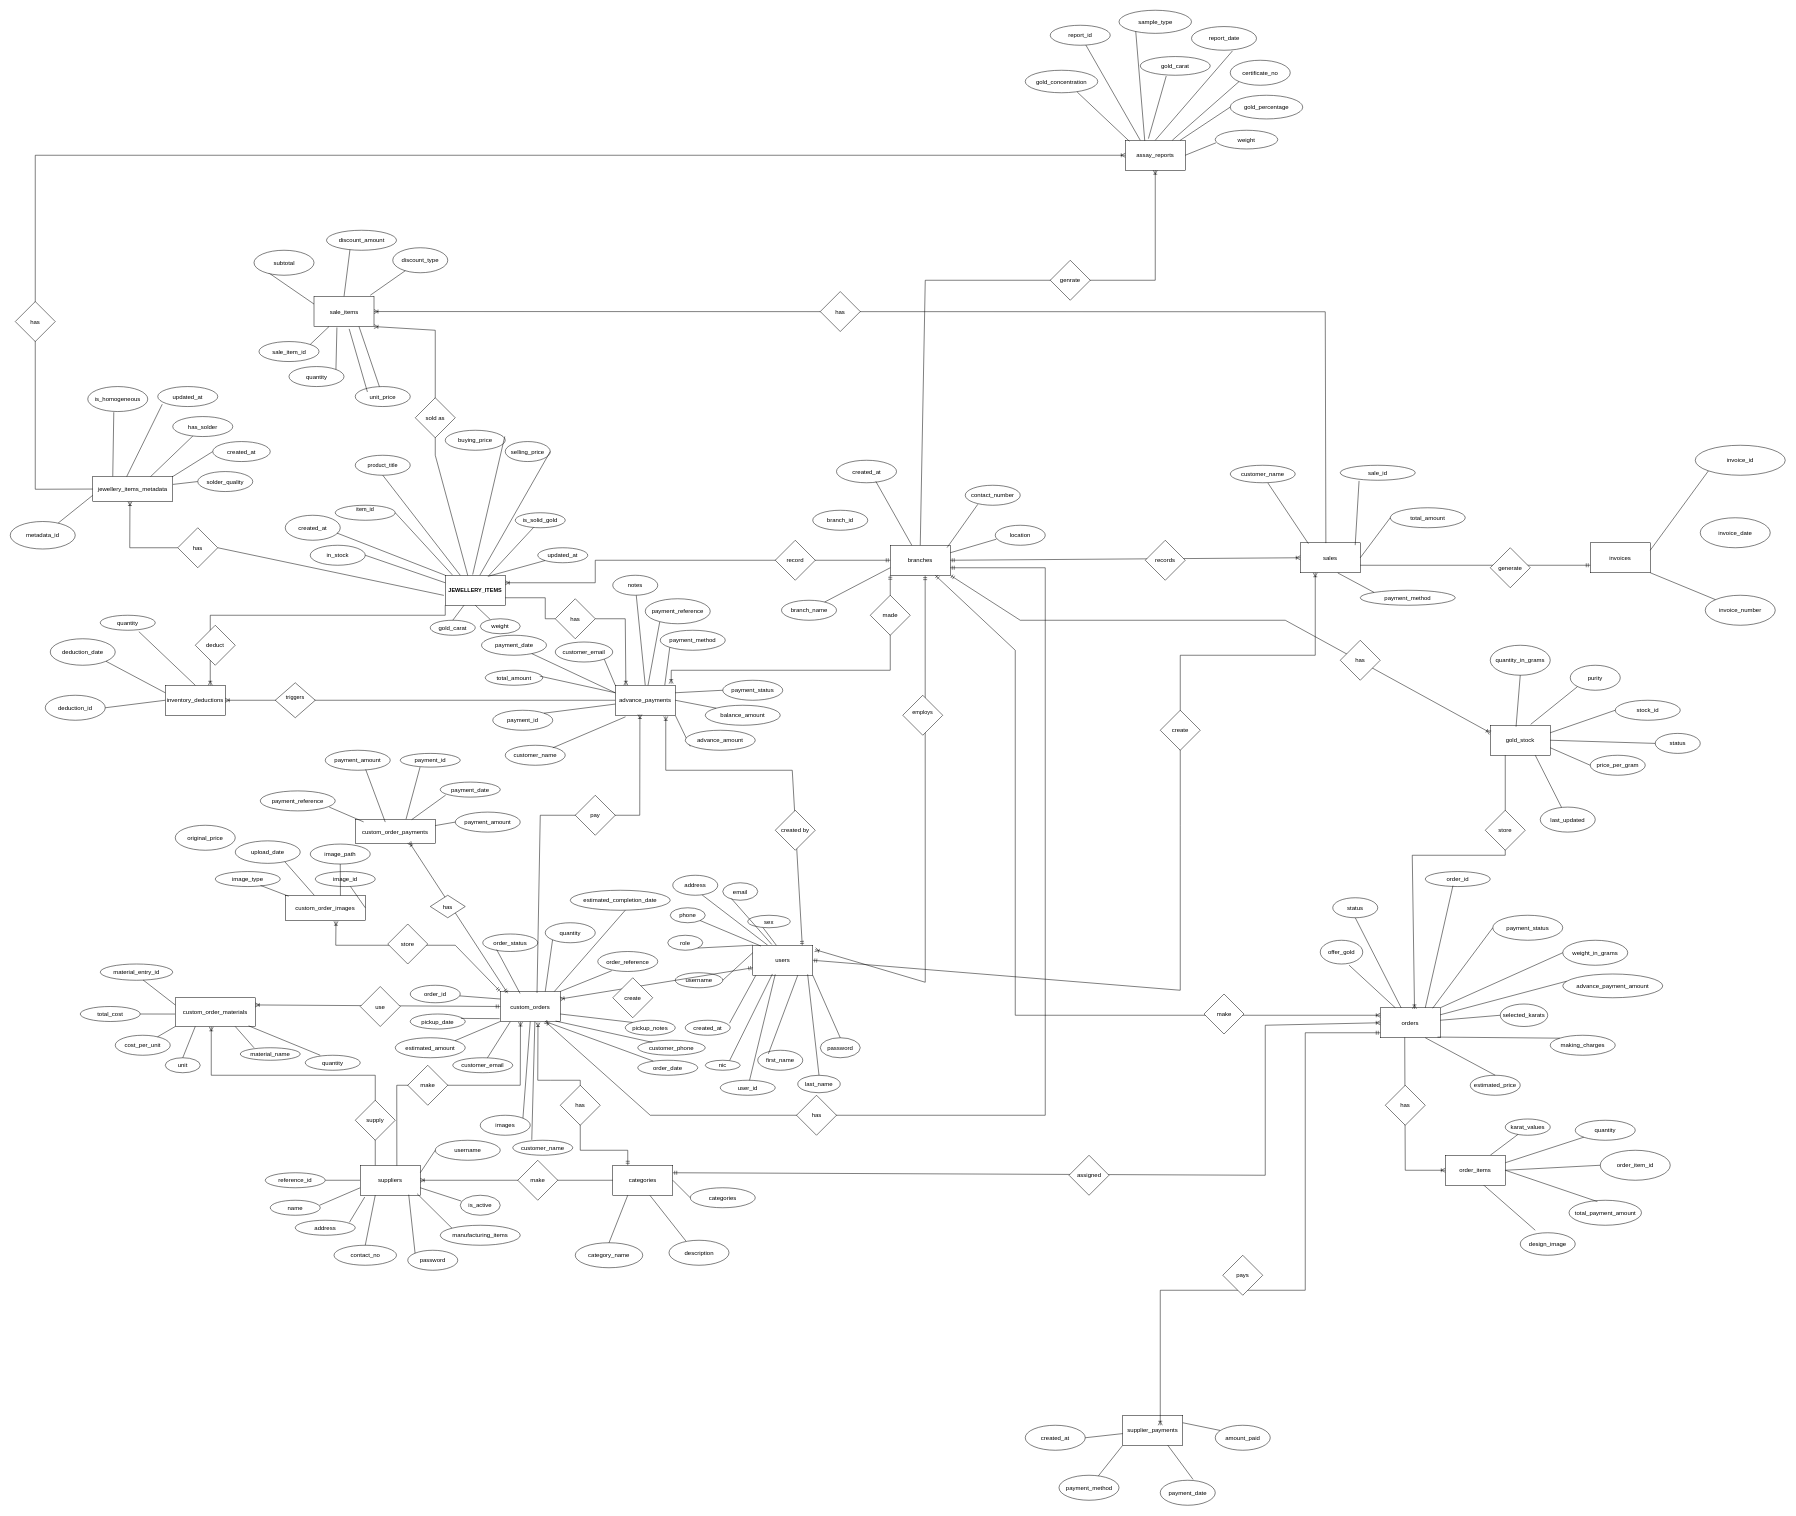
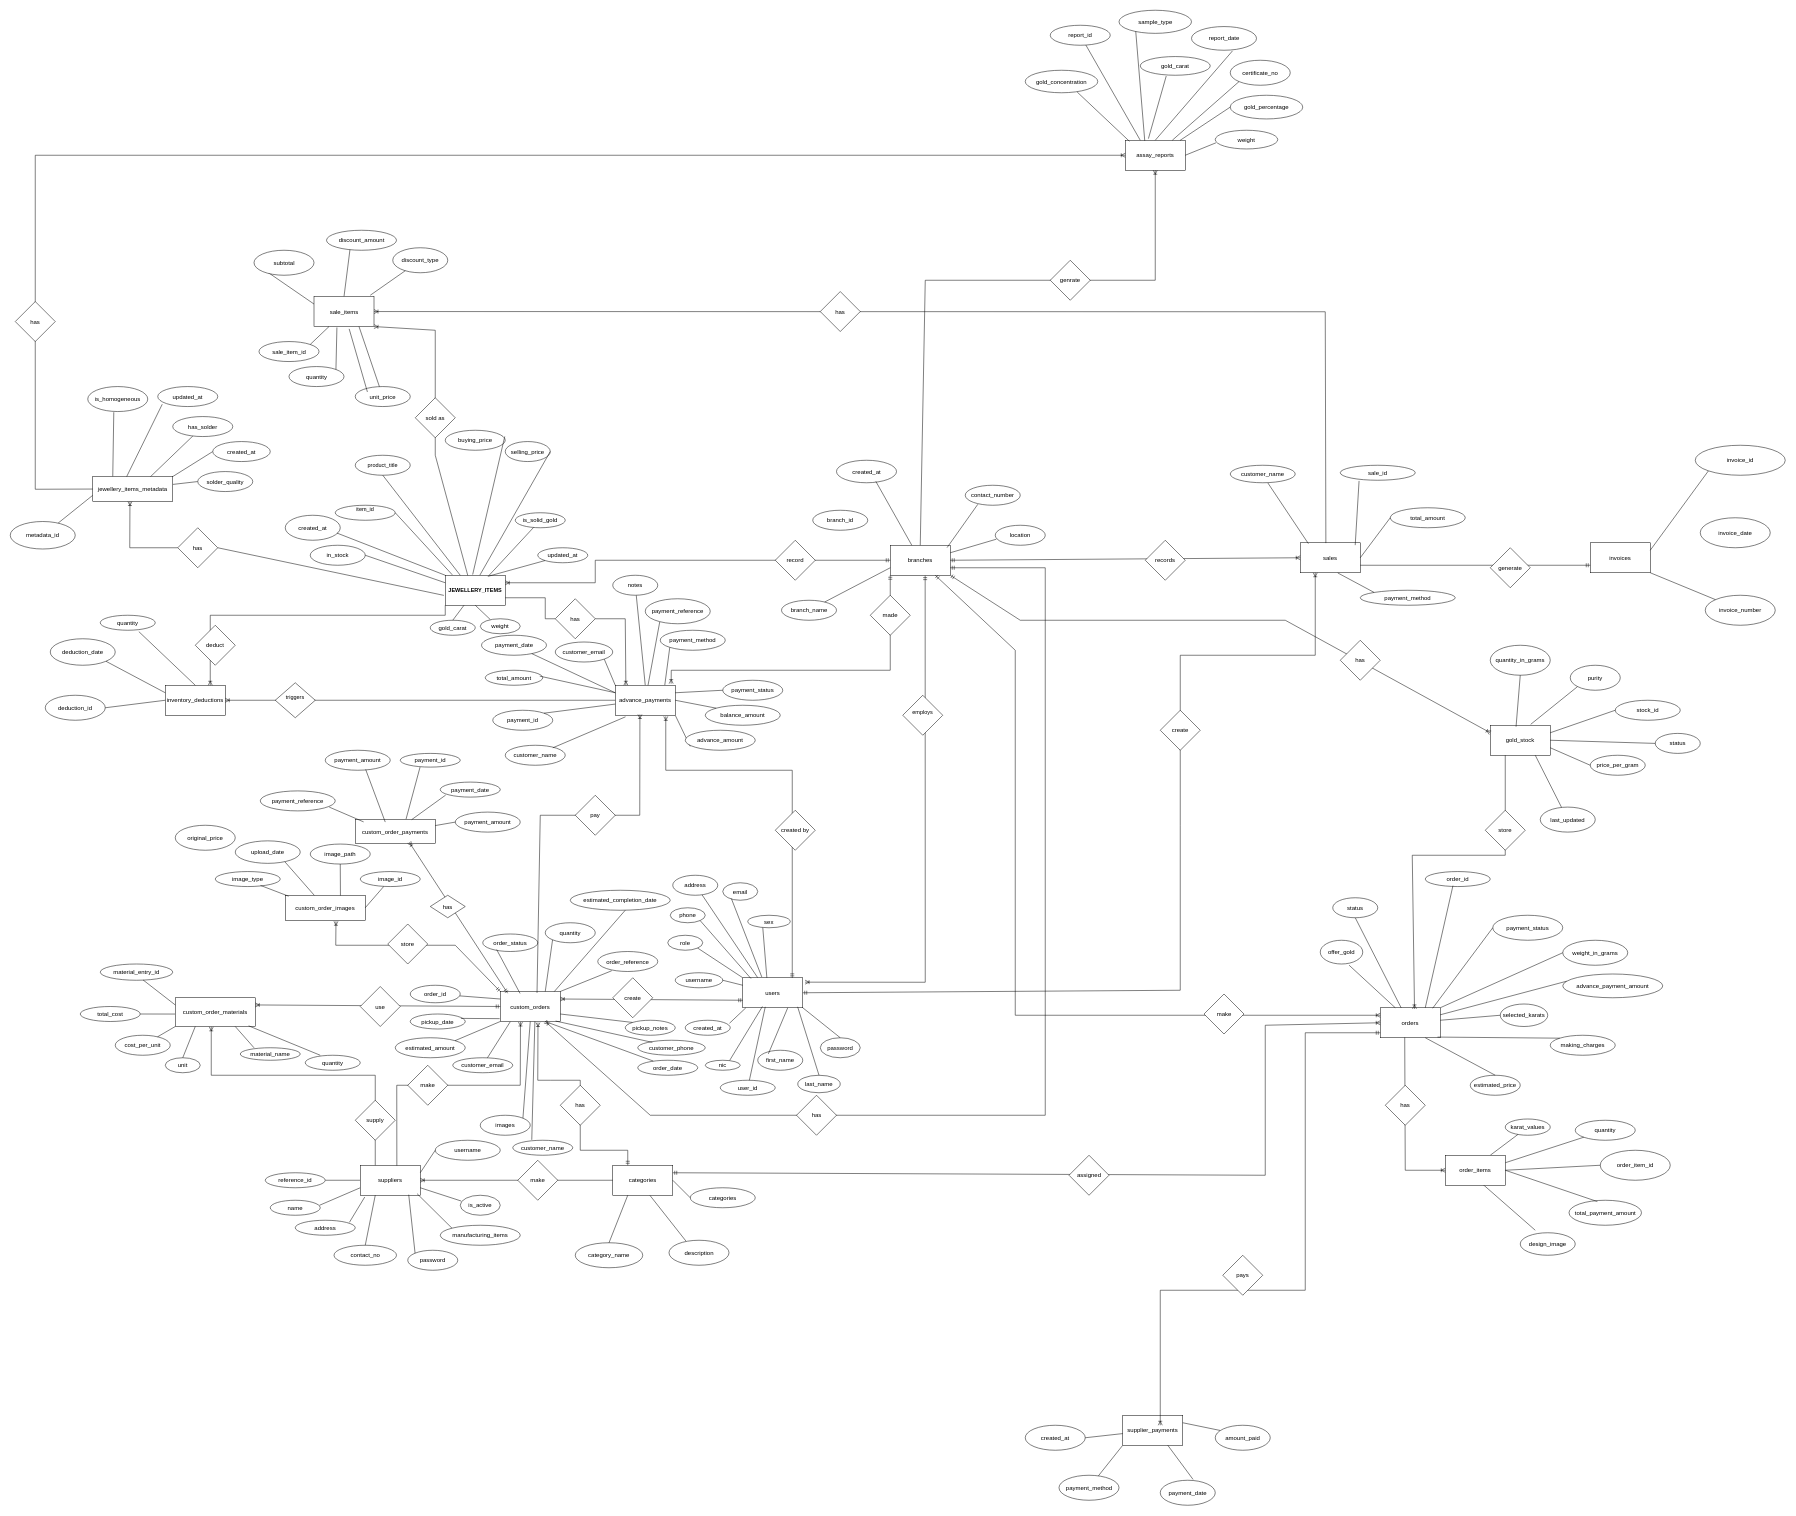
node "image_id": moved (345, 879) -> (390, 879)
node "users": moved (783, 960) -> (773, 993)
